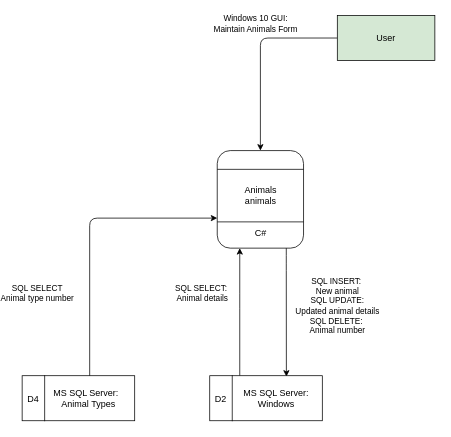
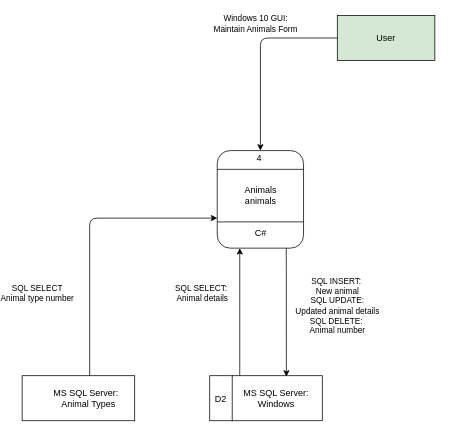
node "4": added
node "D4": removed
